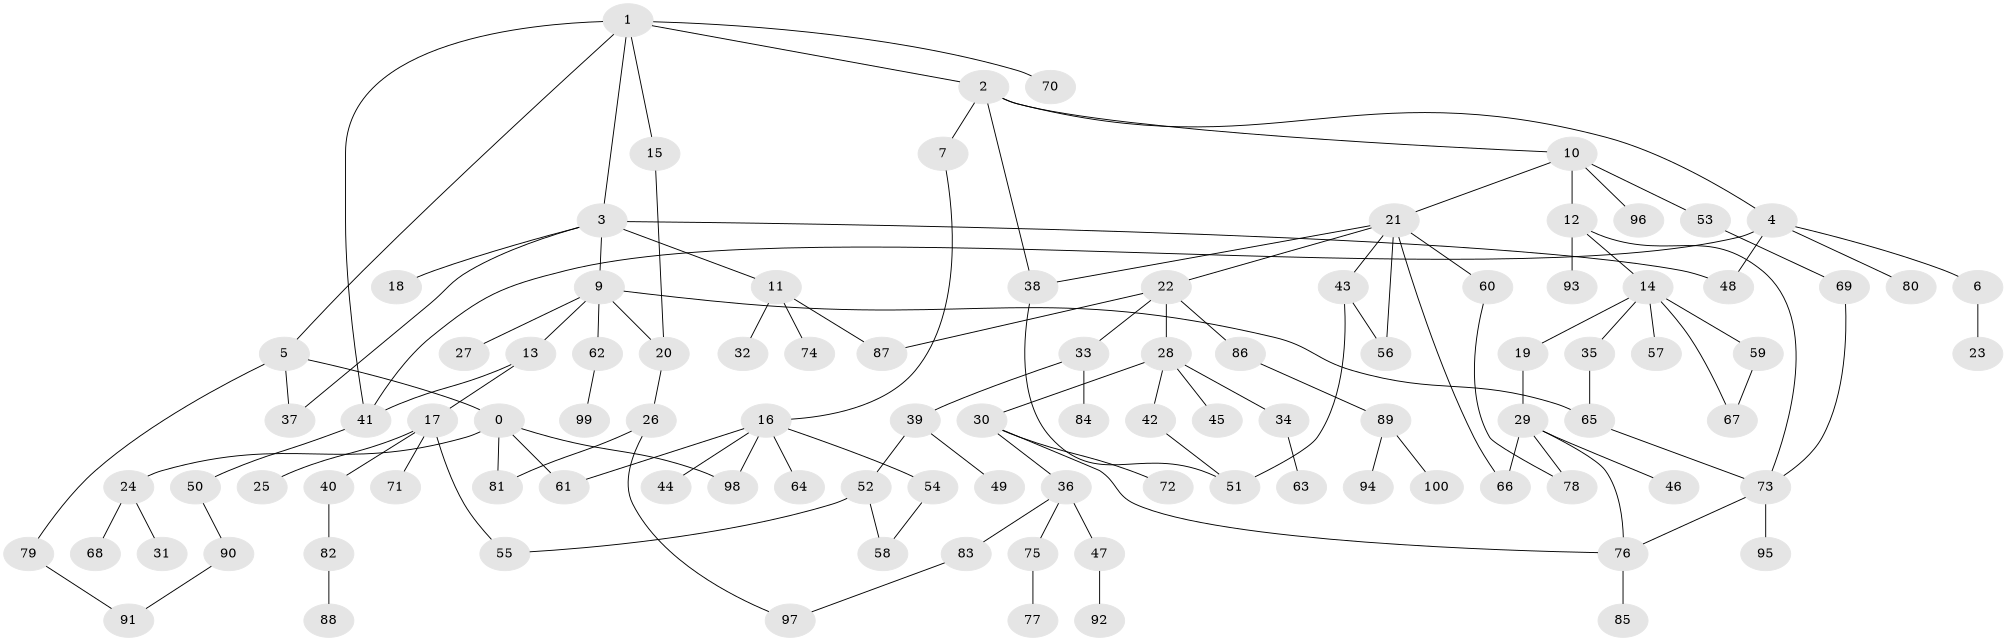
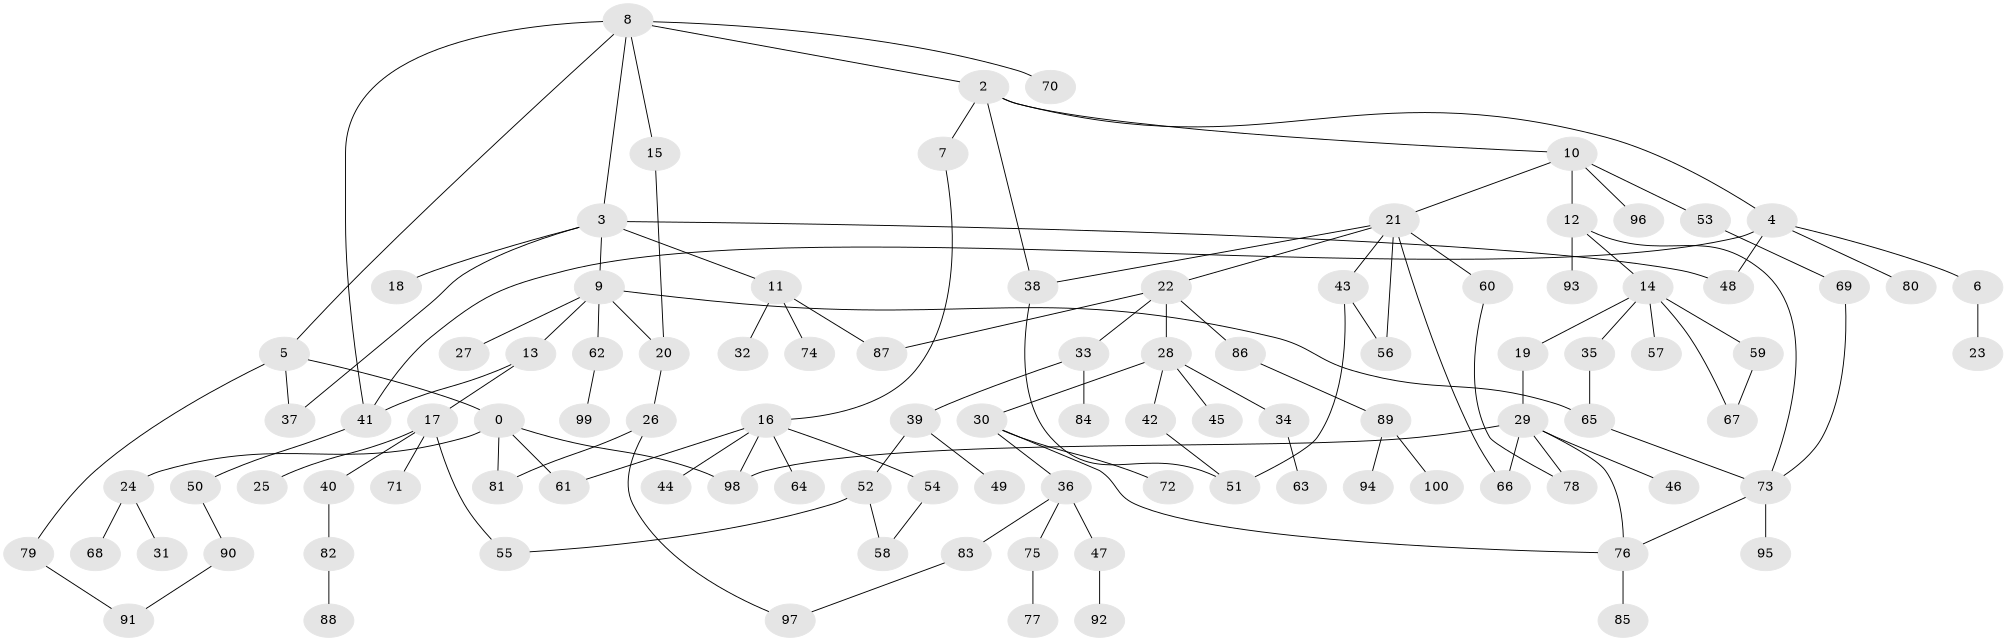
node "1": label "1" -> "8"
edge "29" -- "98": added
